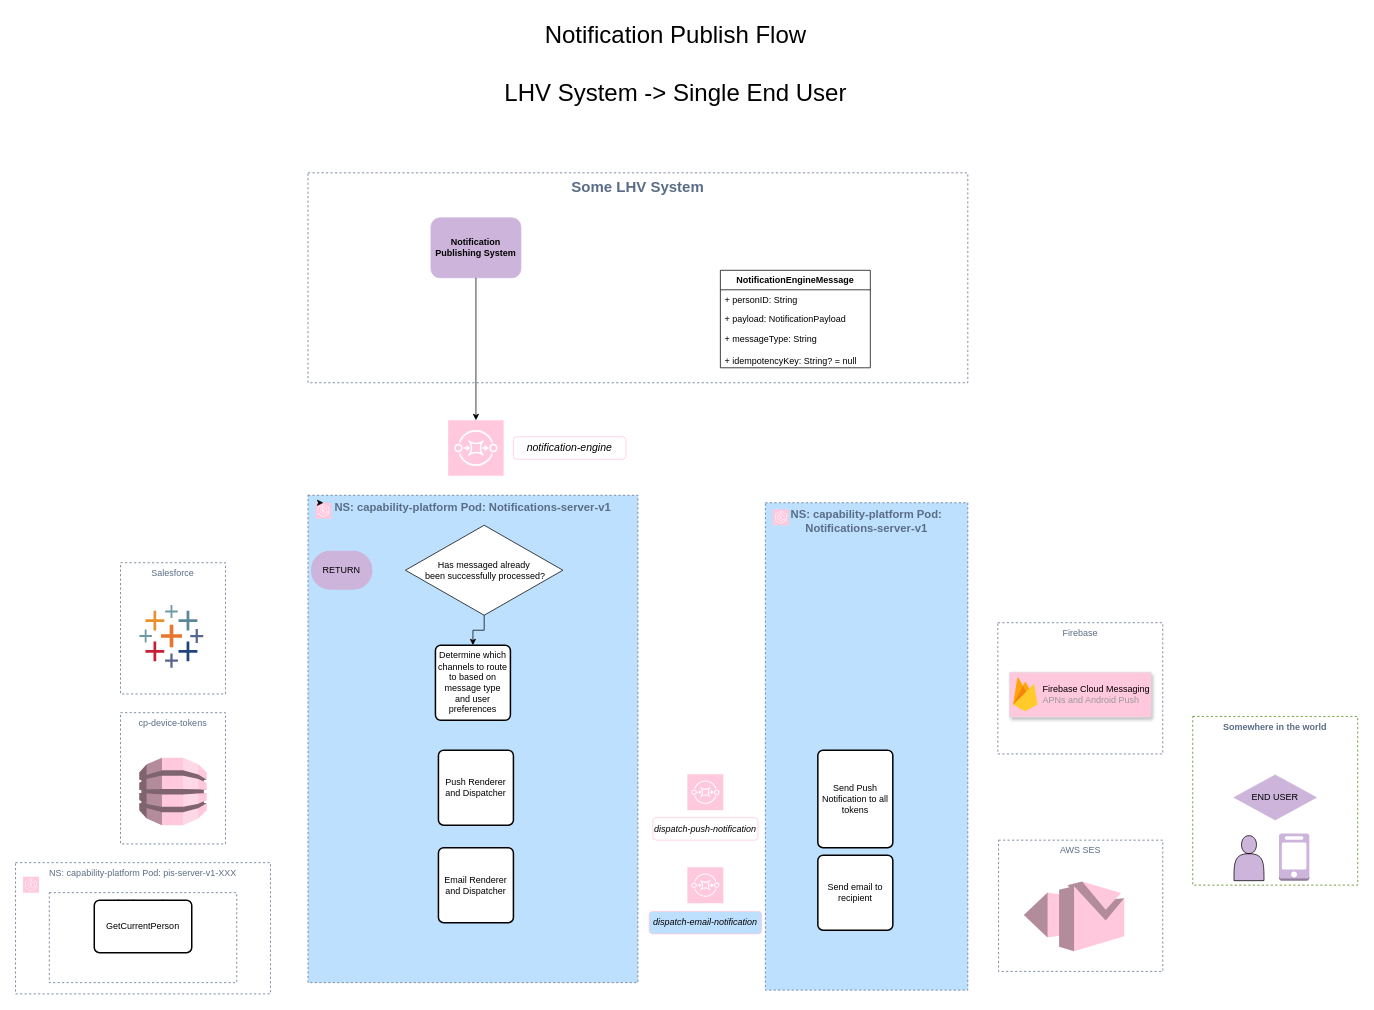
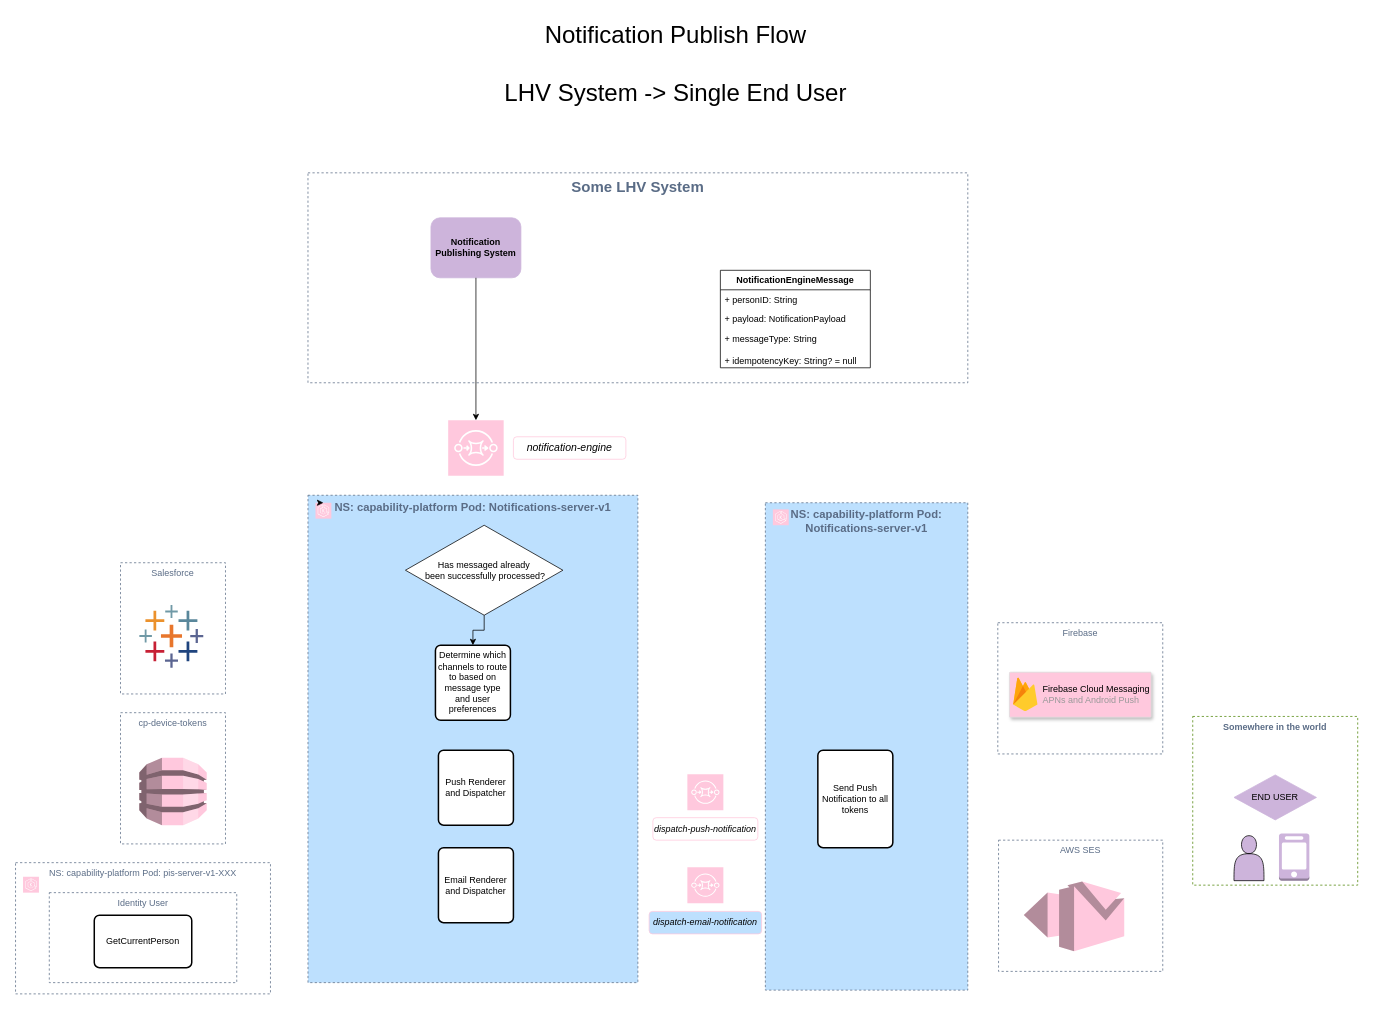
node "RETURN": removed
node "Send email to recipient": removed
node "Identity Service": label "Identity Service" -> "Identity User"
node "GetCurrentPerson": moved (143, 927) -> (143, 942)
